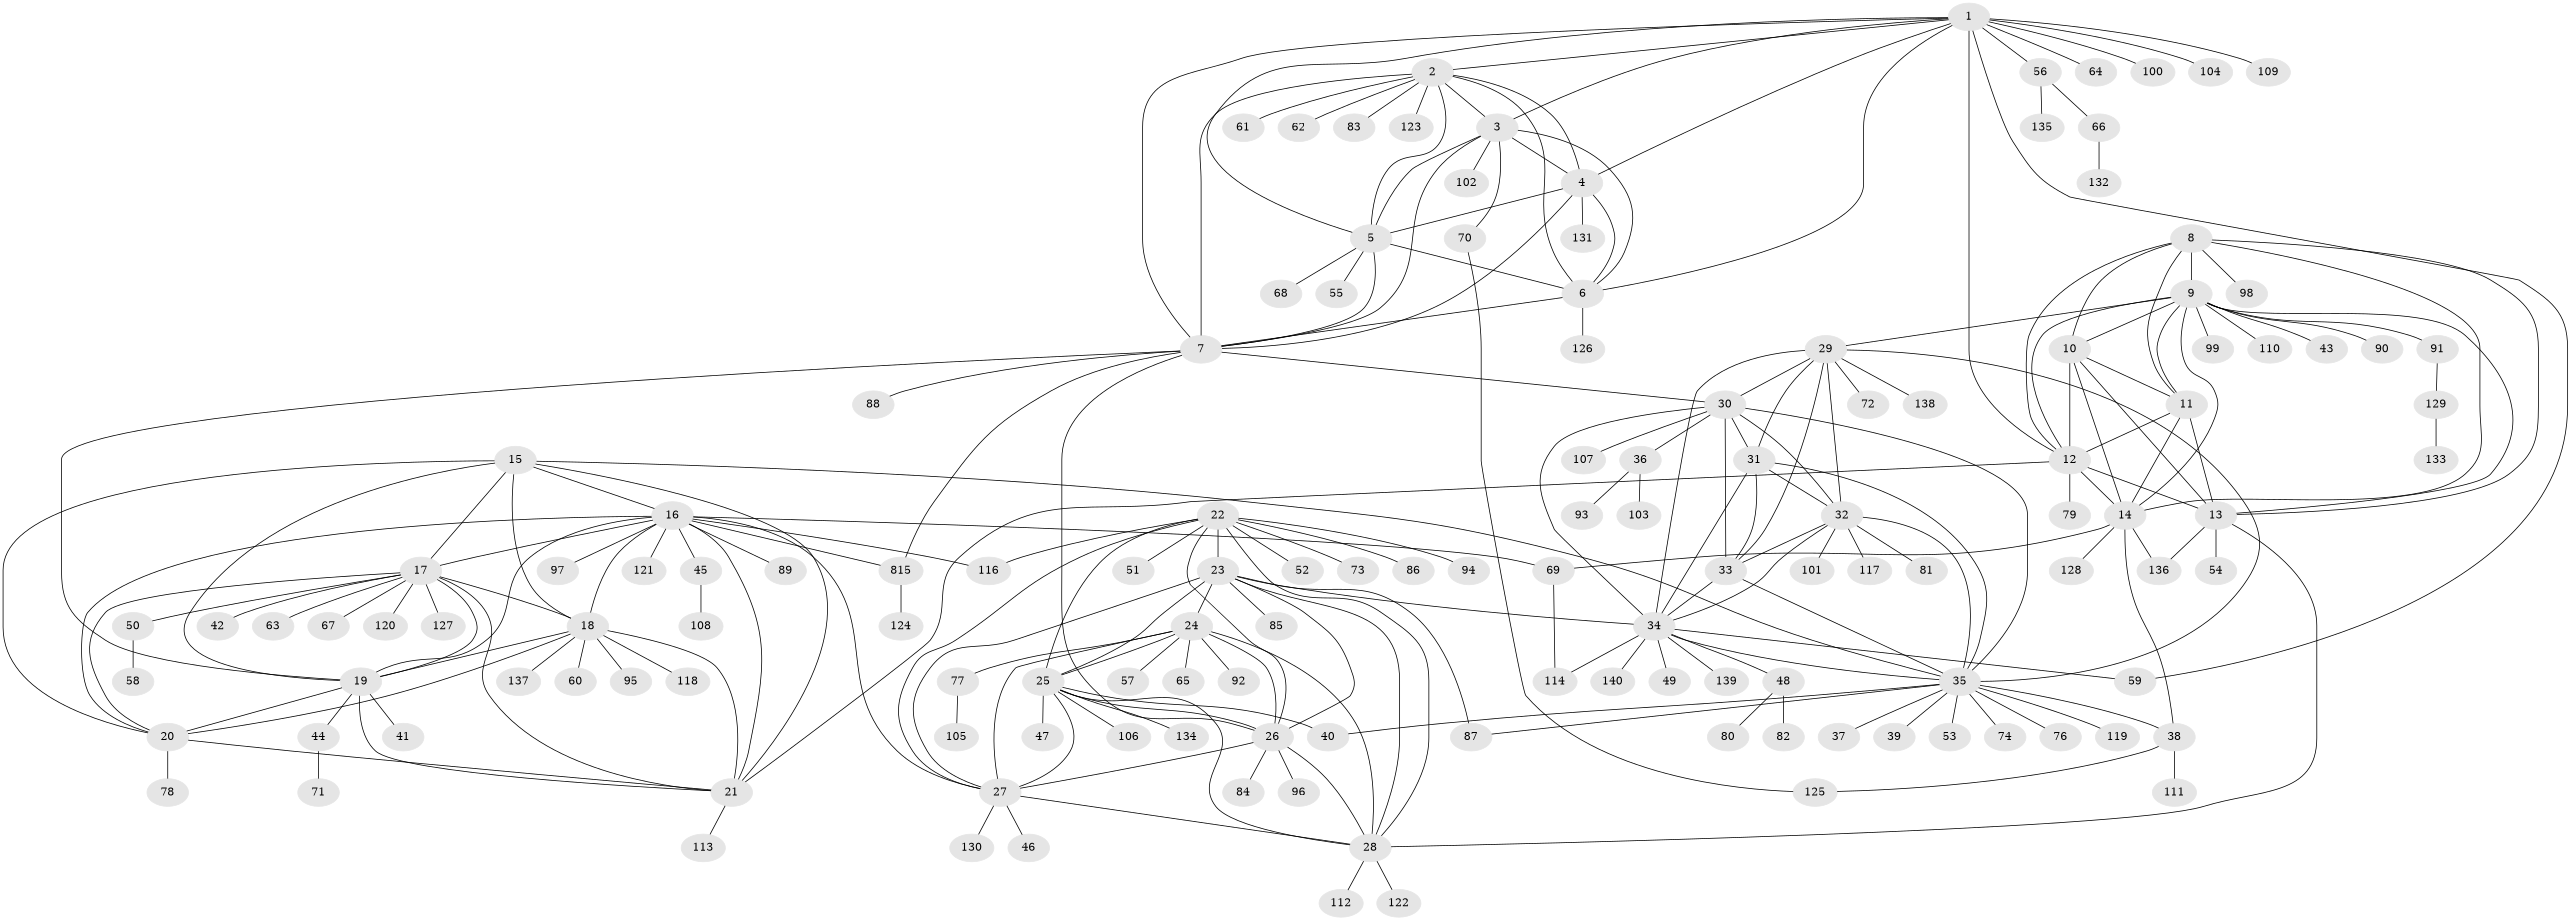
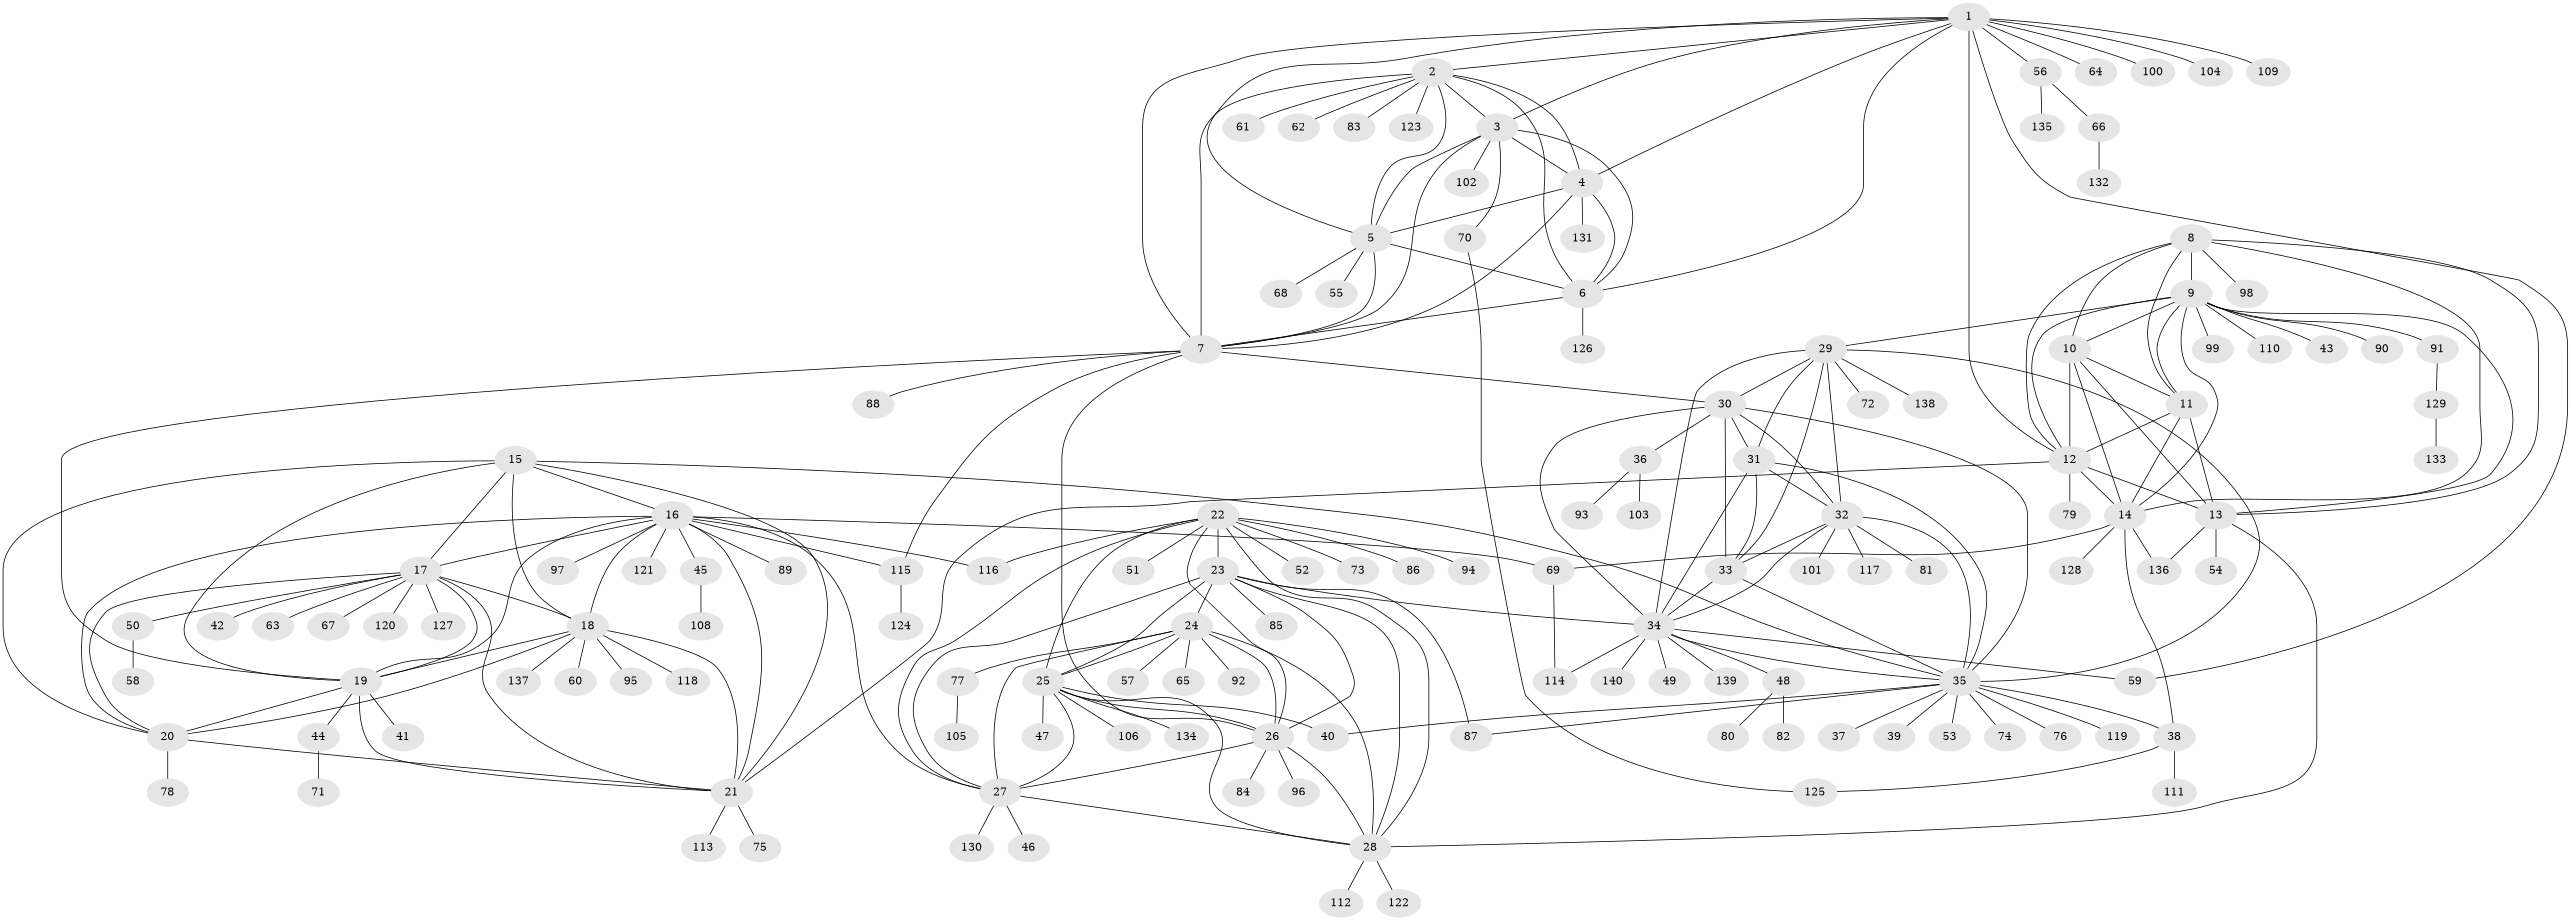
node "107": removed
node "815": label "815" -> "115"
node "75": added
